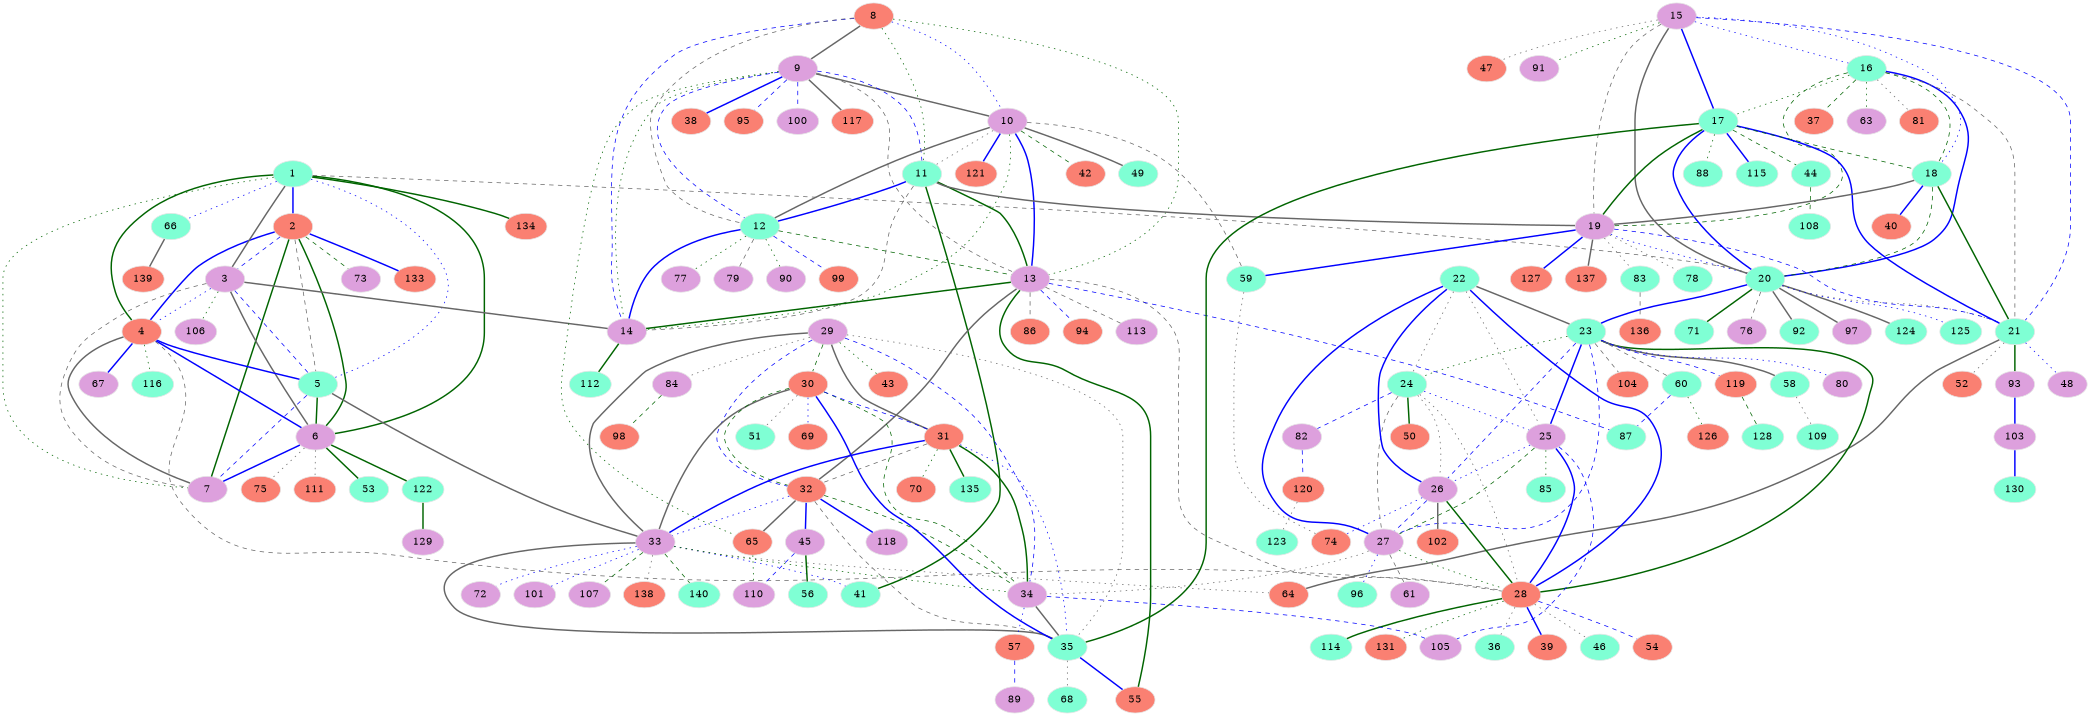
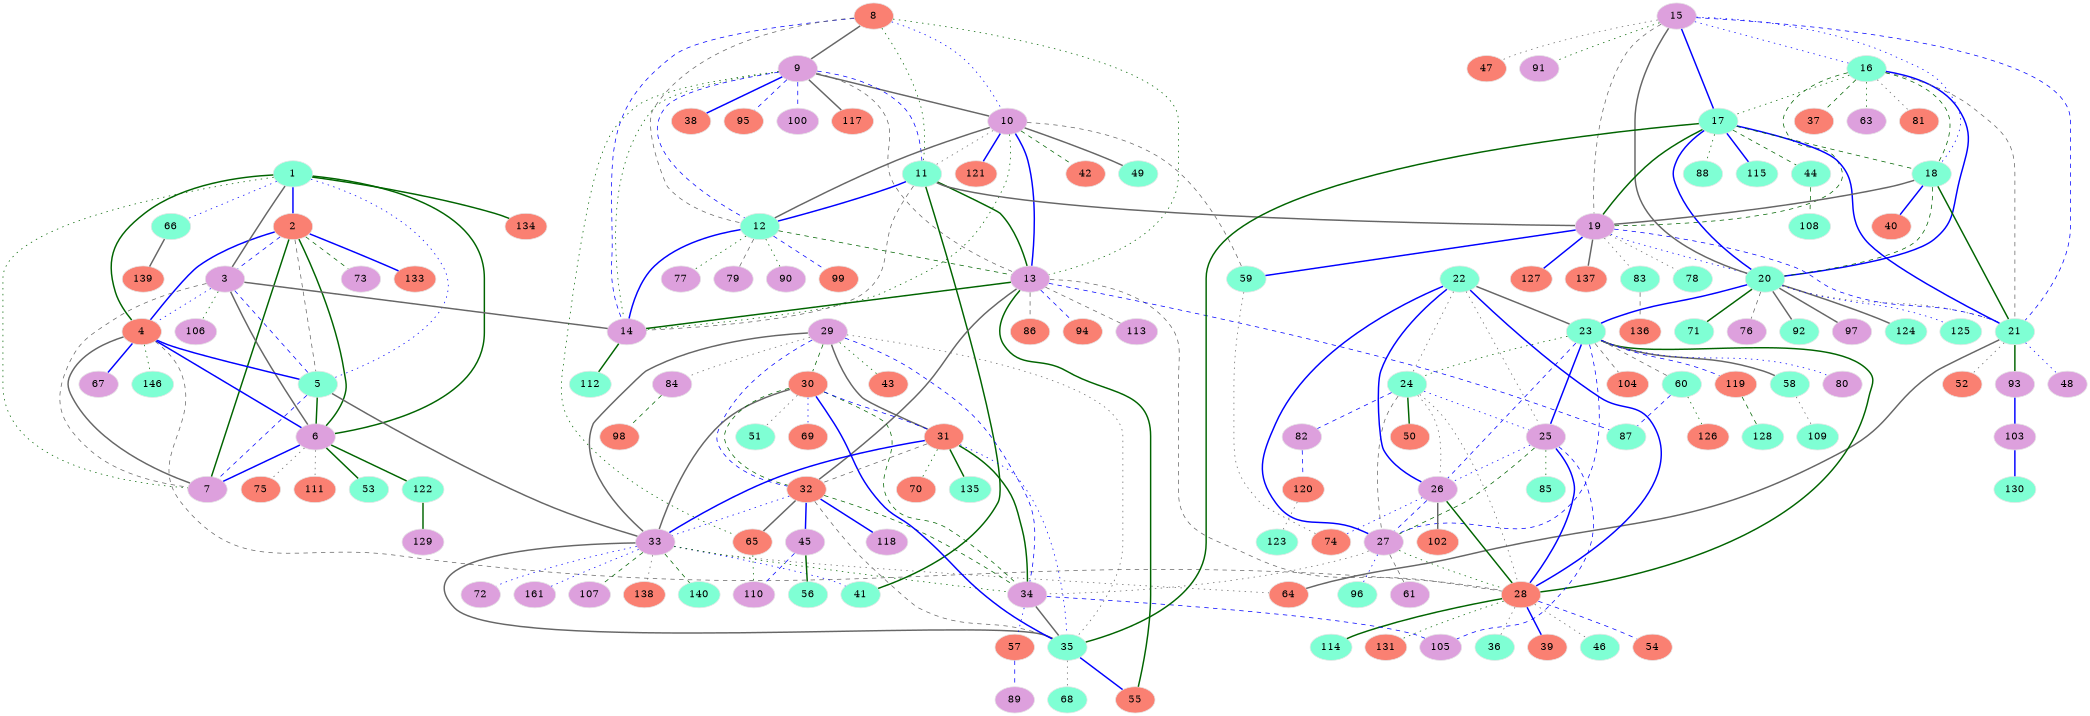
edge "1" -- "20": removed
node "116": label "116" -> "146"
node "101": label "101" -> "161"
